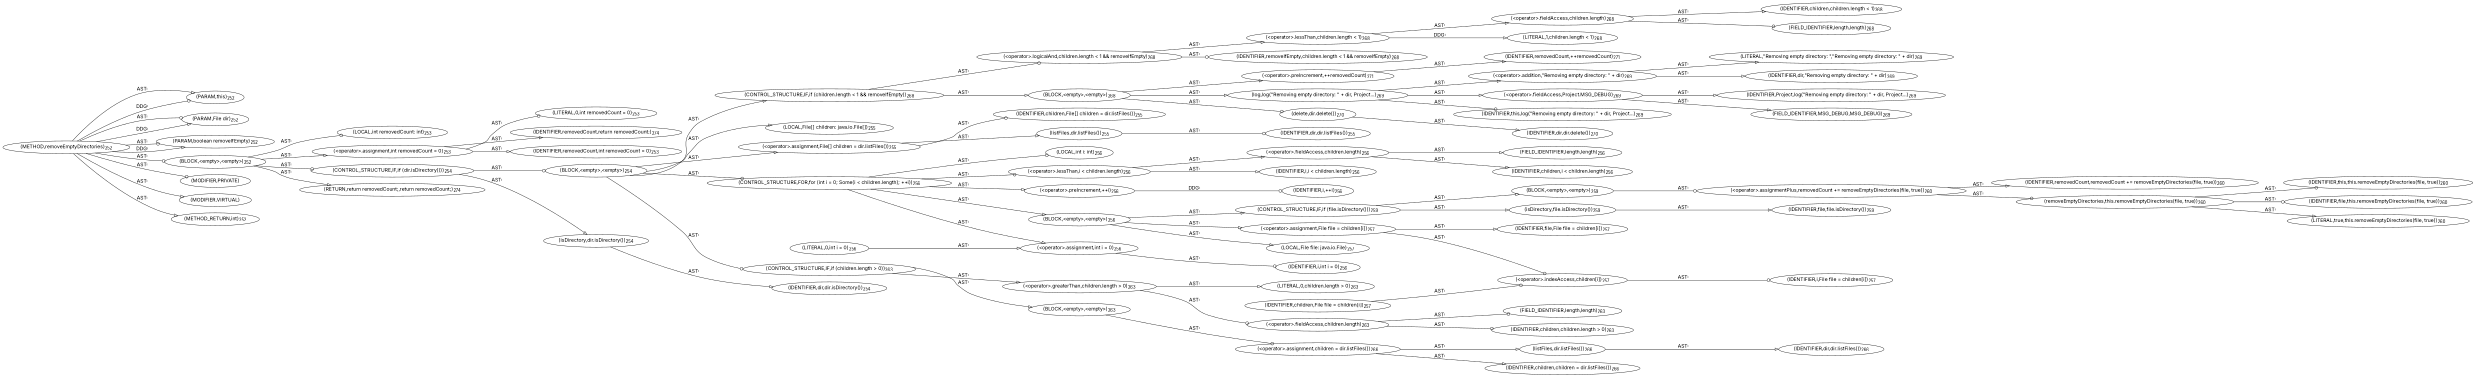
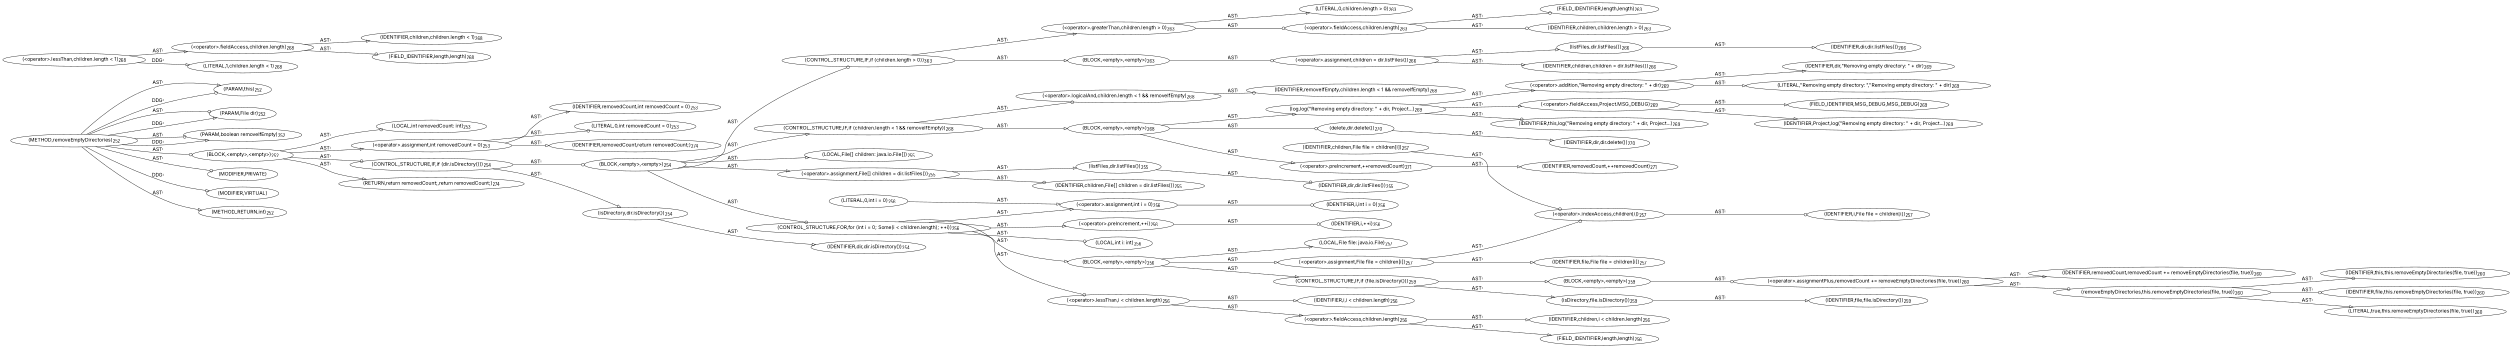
edge "(<operator>.logicalAnd,children.length < 1 && removeIfEmpty)" -> "(<operator>.lessThan,children.length < 1)": removed, label "AST:"
edge "(METHOD,removeEmptyDirectories)" -> "(MODIFIER,VIRTUAL)": label "AST: " -> "DDG: "
edge "(<operator>.preIncrement,++i)" -> "(IDENTIFIER,i,++i)": label "DDG: " -> "AST: "
node "(CONTROL_STRUCTURE,IF,if (children.length > 0))": text "263" -> "363"
